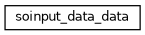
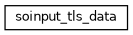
node "soinput_data_data": label "soinput_data_data" -> "soinput_tls_data"
